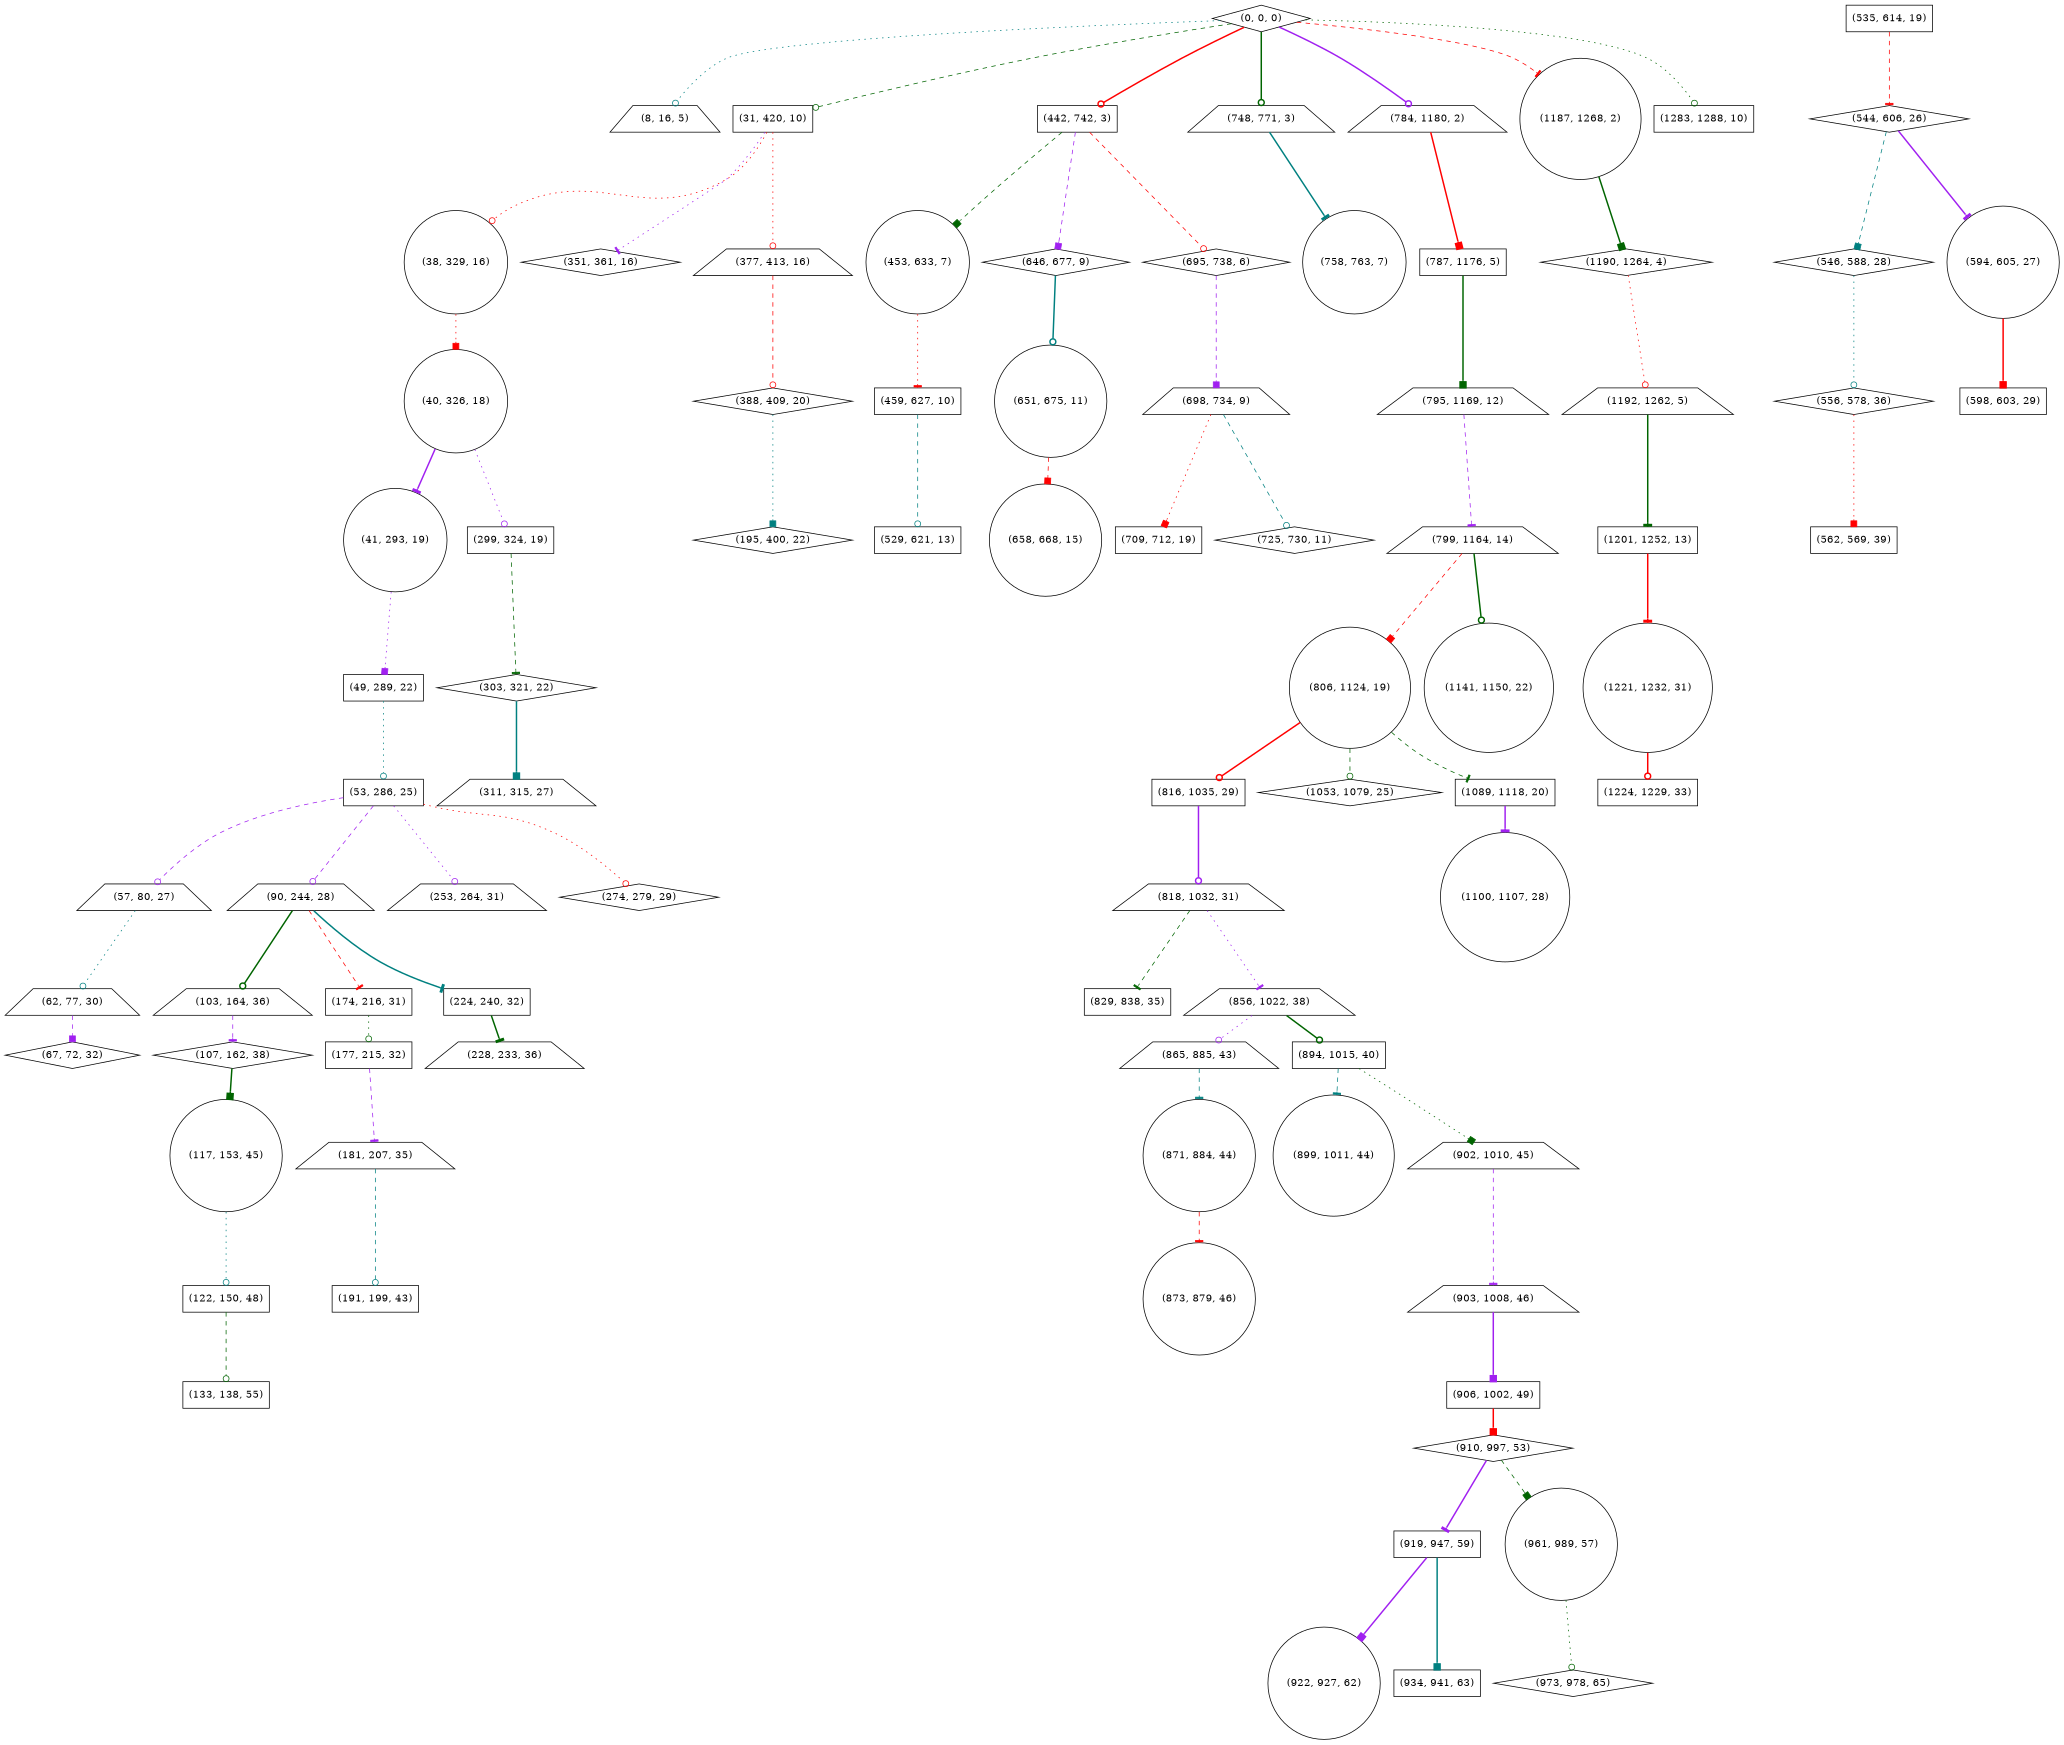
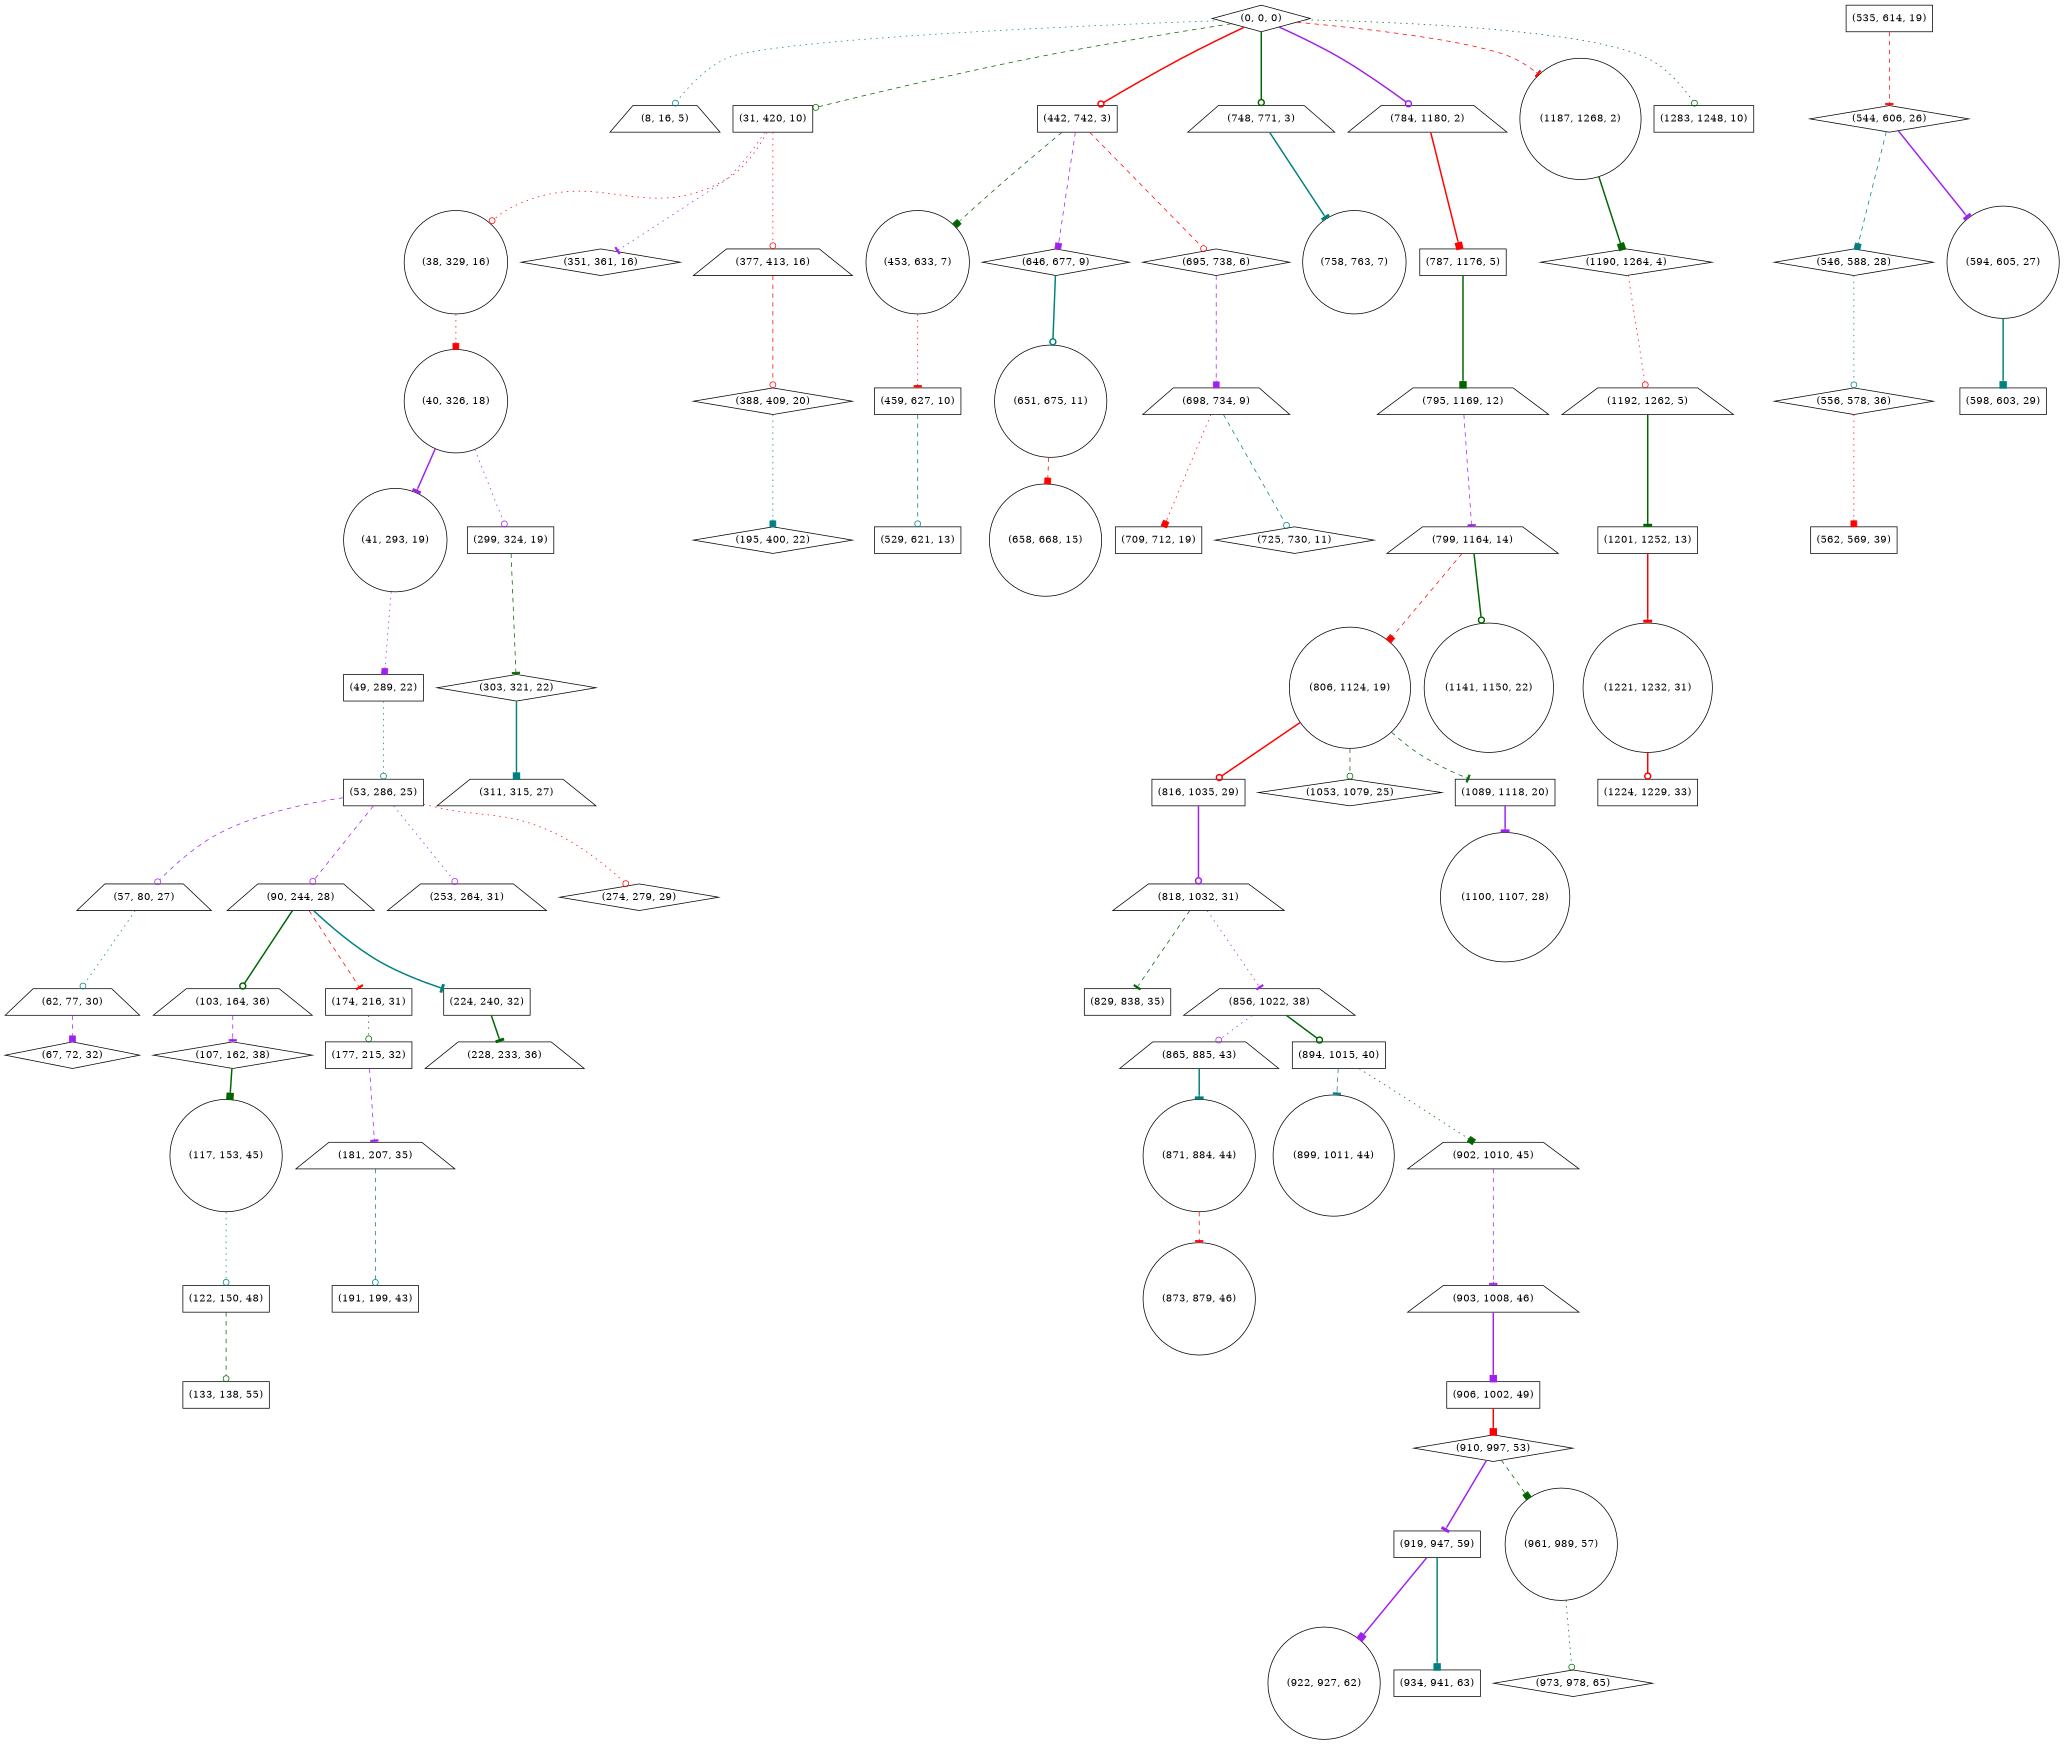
node "(1283, 1288, 10)": label "(1283, 1288, 10)" -> "(1283, 1248, 10)"
edge "(594, 605, 27)" -> "(598, 603, 29)": color red -> teal
edge "(865, 885, 43)" -> "(871, 884, 44)": style dashed -> bold
